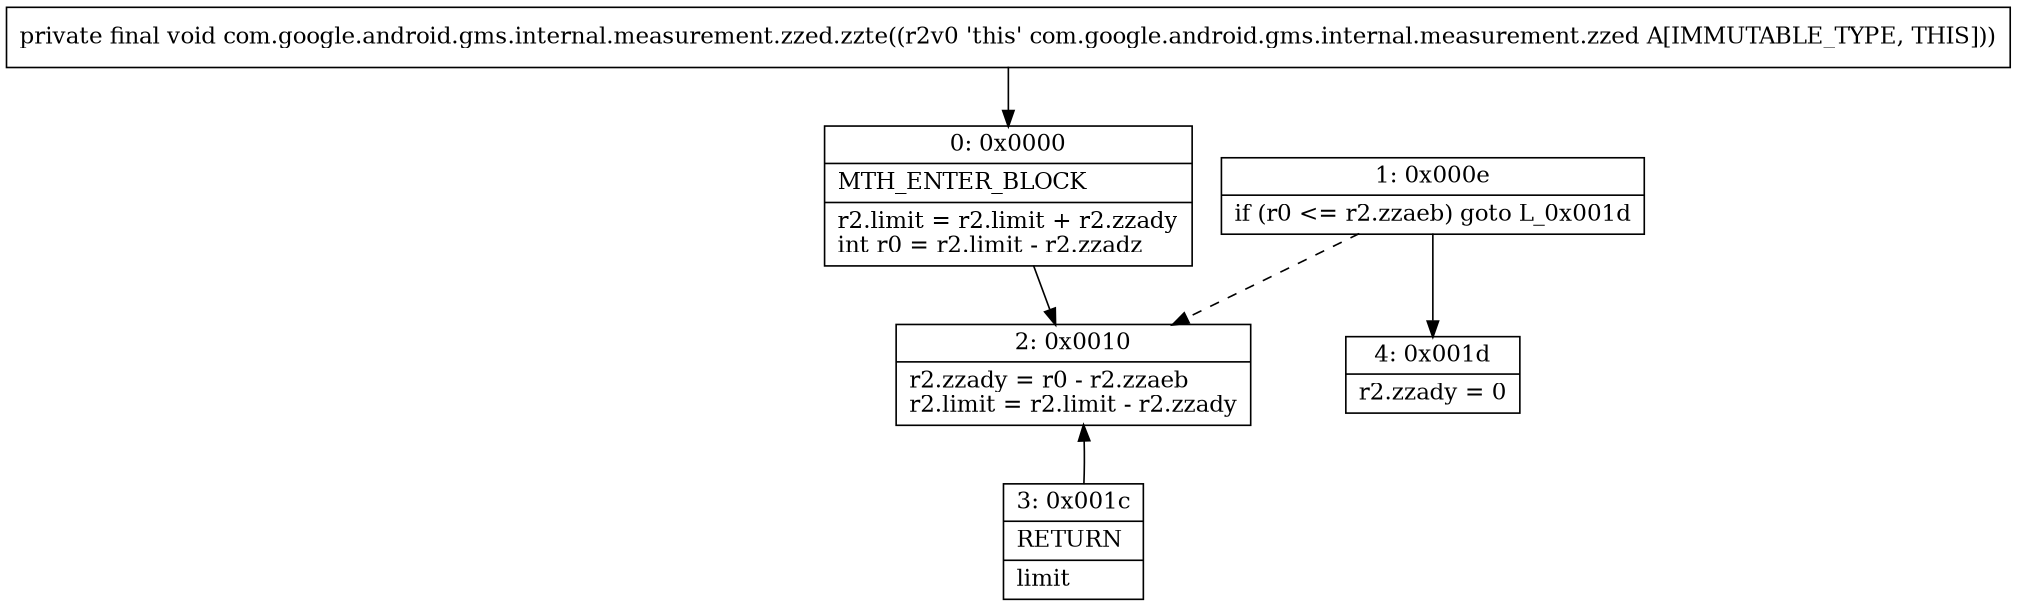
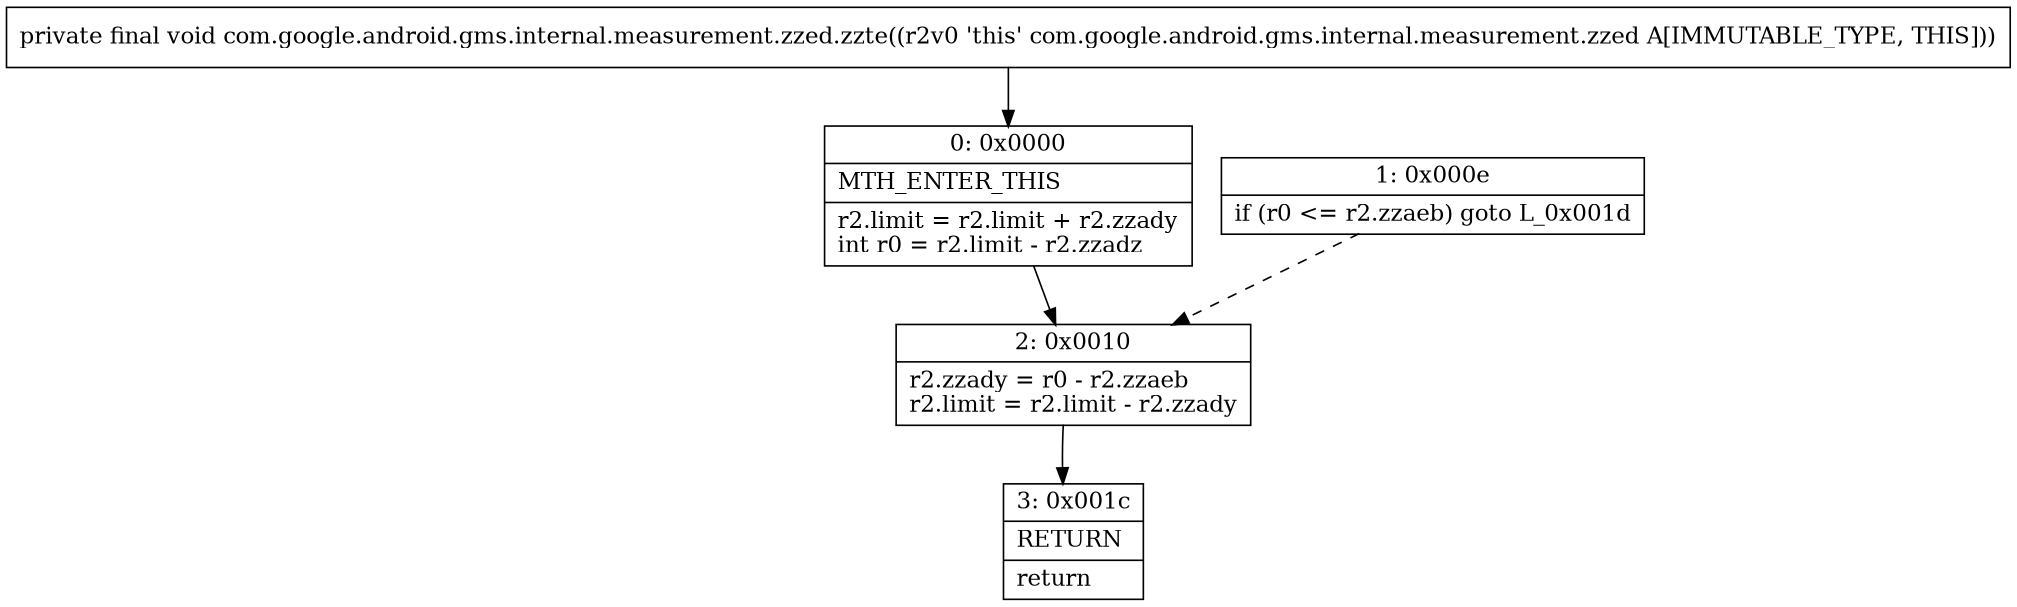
node "0: 0x0000": text "MTH_ENTER_BLOCK" -> "MTH_ENTER_THIS"
node "4: 0x001d": removed
edge "3: 0x001c" -> "2: 0x0010": reversed
node "3: 0x001c": text "limit" -> "return"
